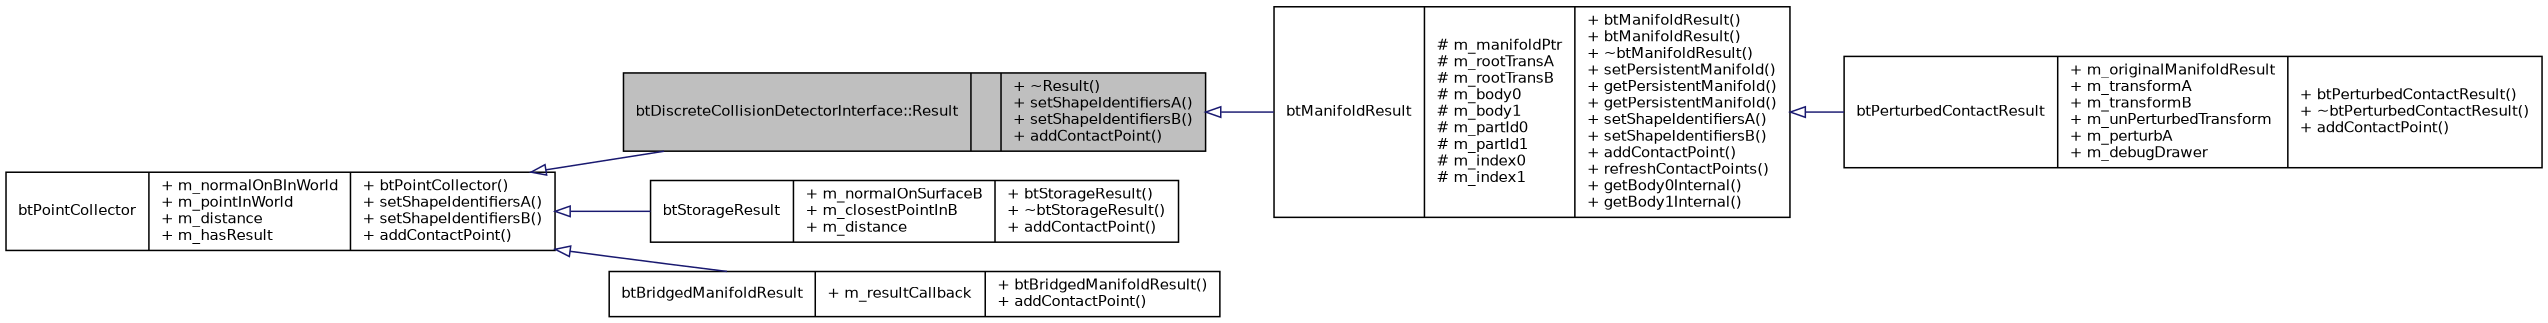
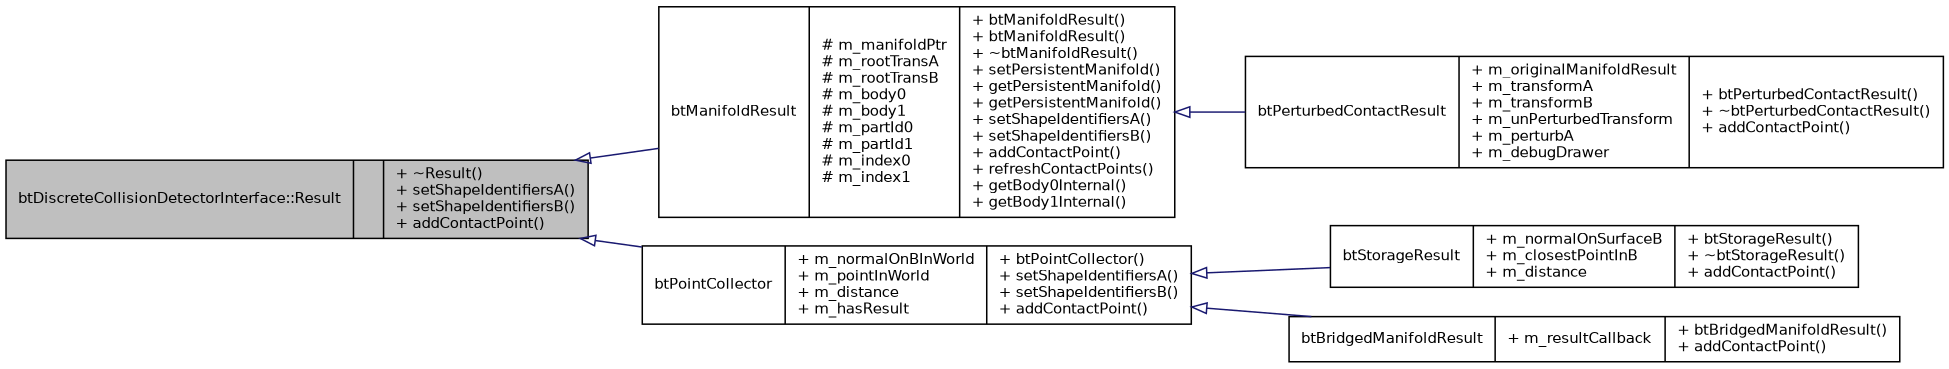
edge "btDiscreteCollisionDetectorInterface::Result" -> "btPointCollector": reversed
